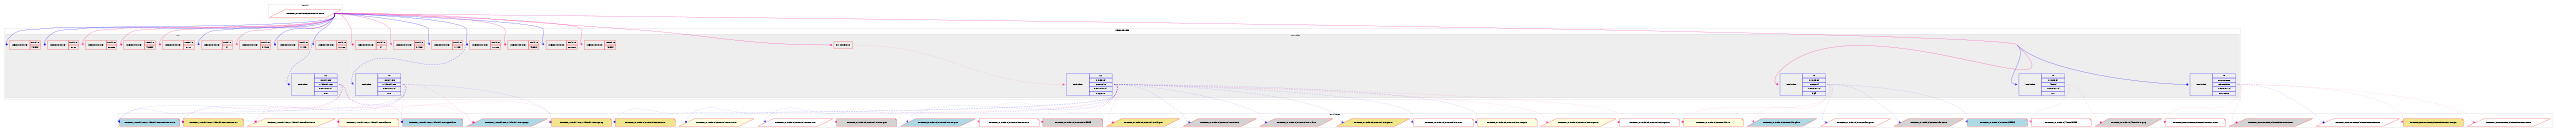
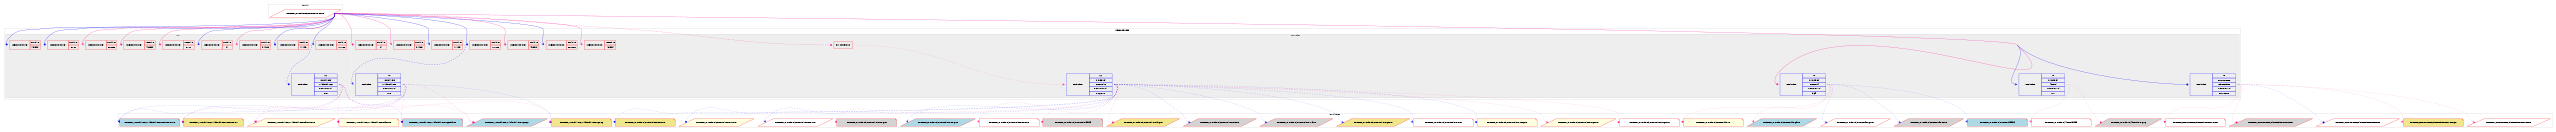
edge "portage://sys-cluster/torque-4.2.10-r1" -> "any_of_group": style solid -> dashed
